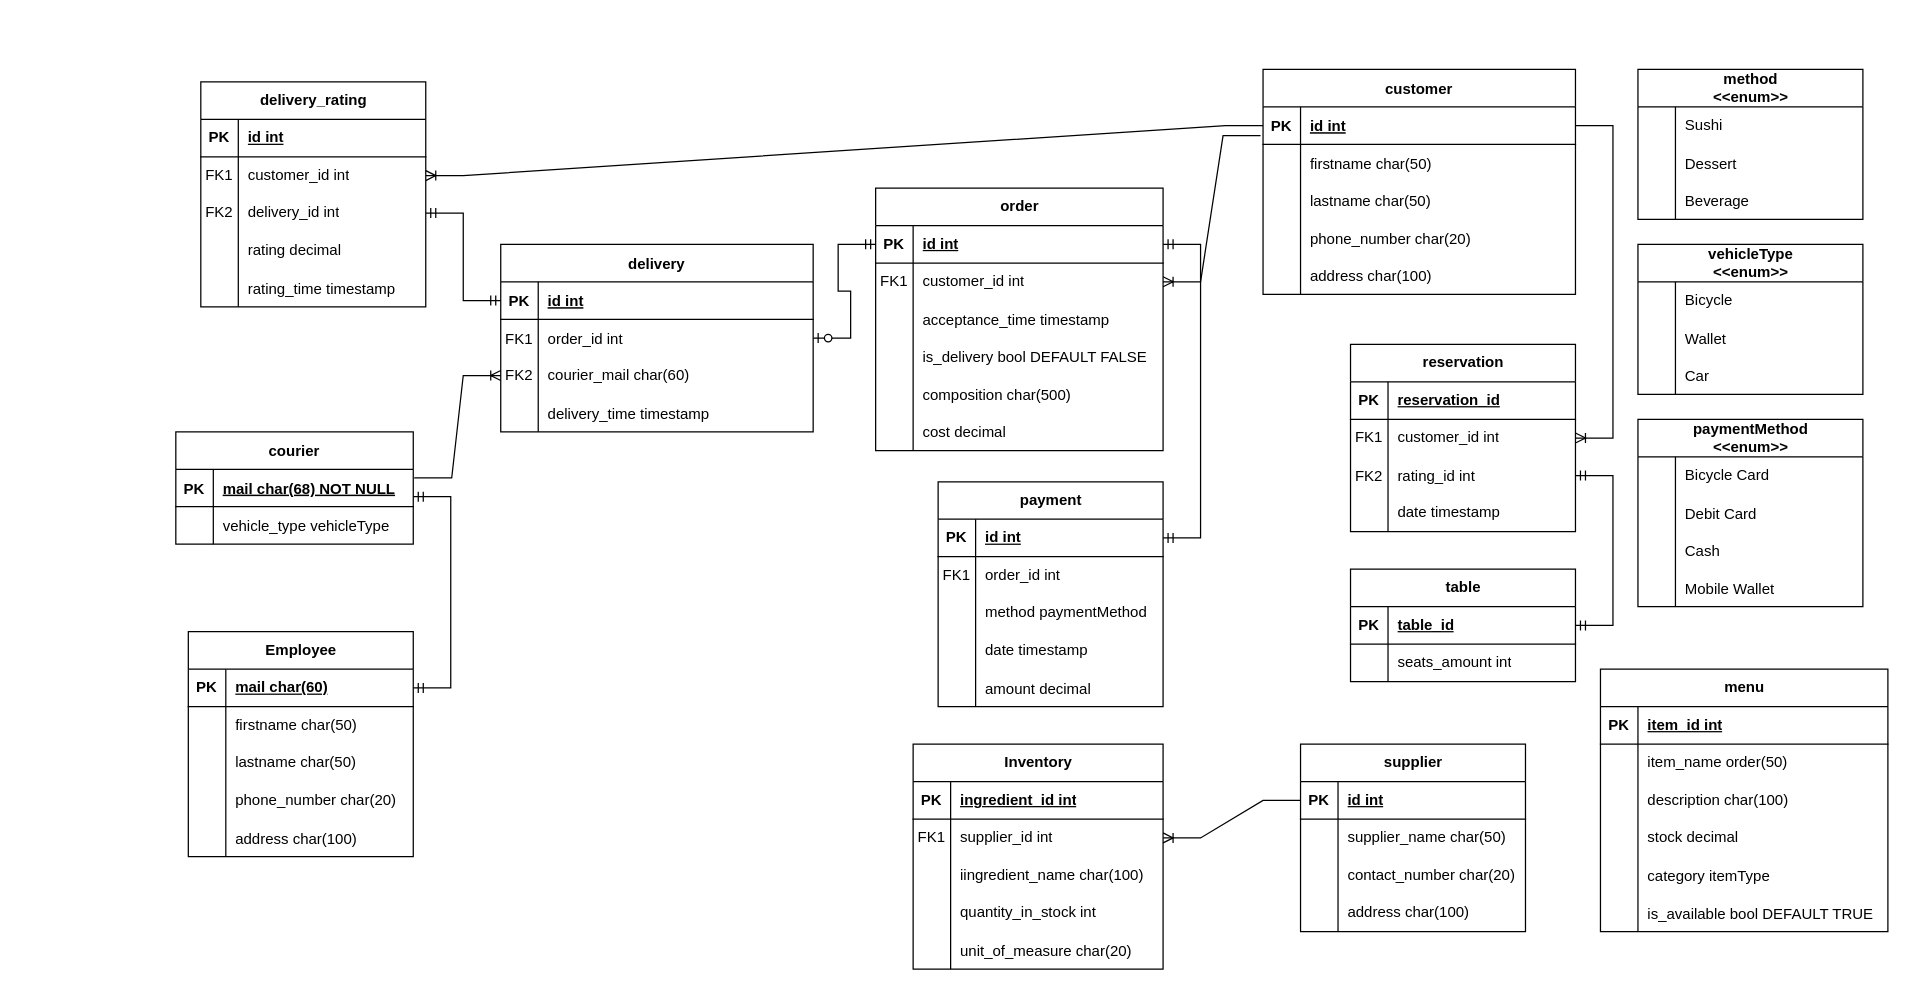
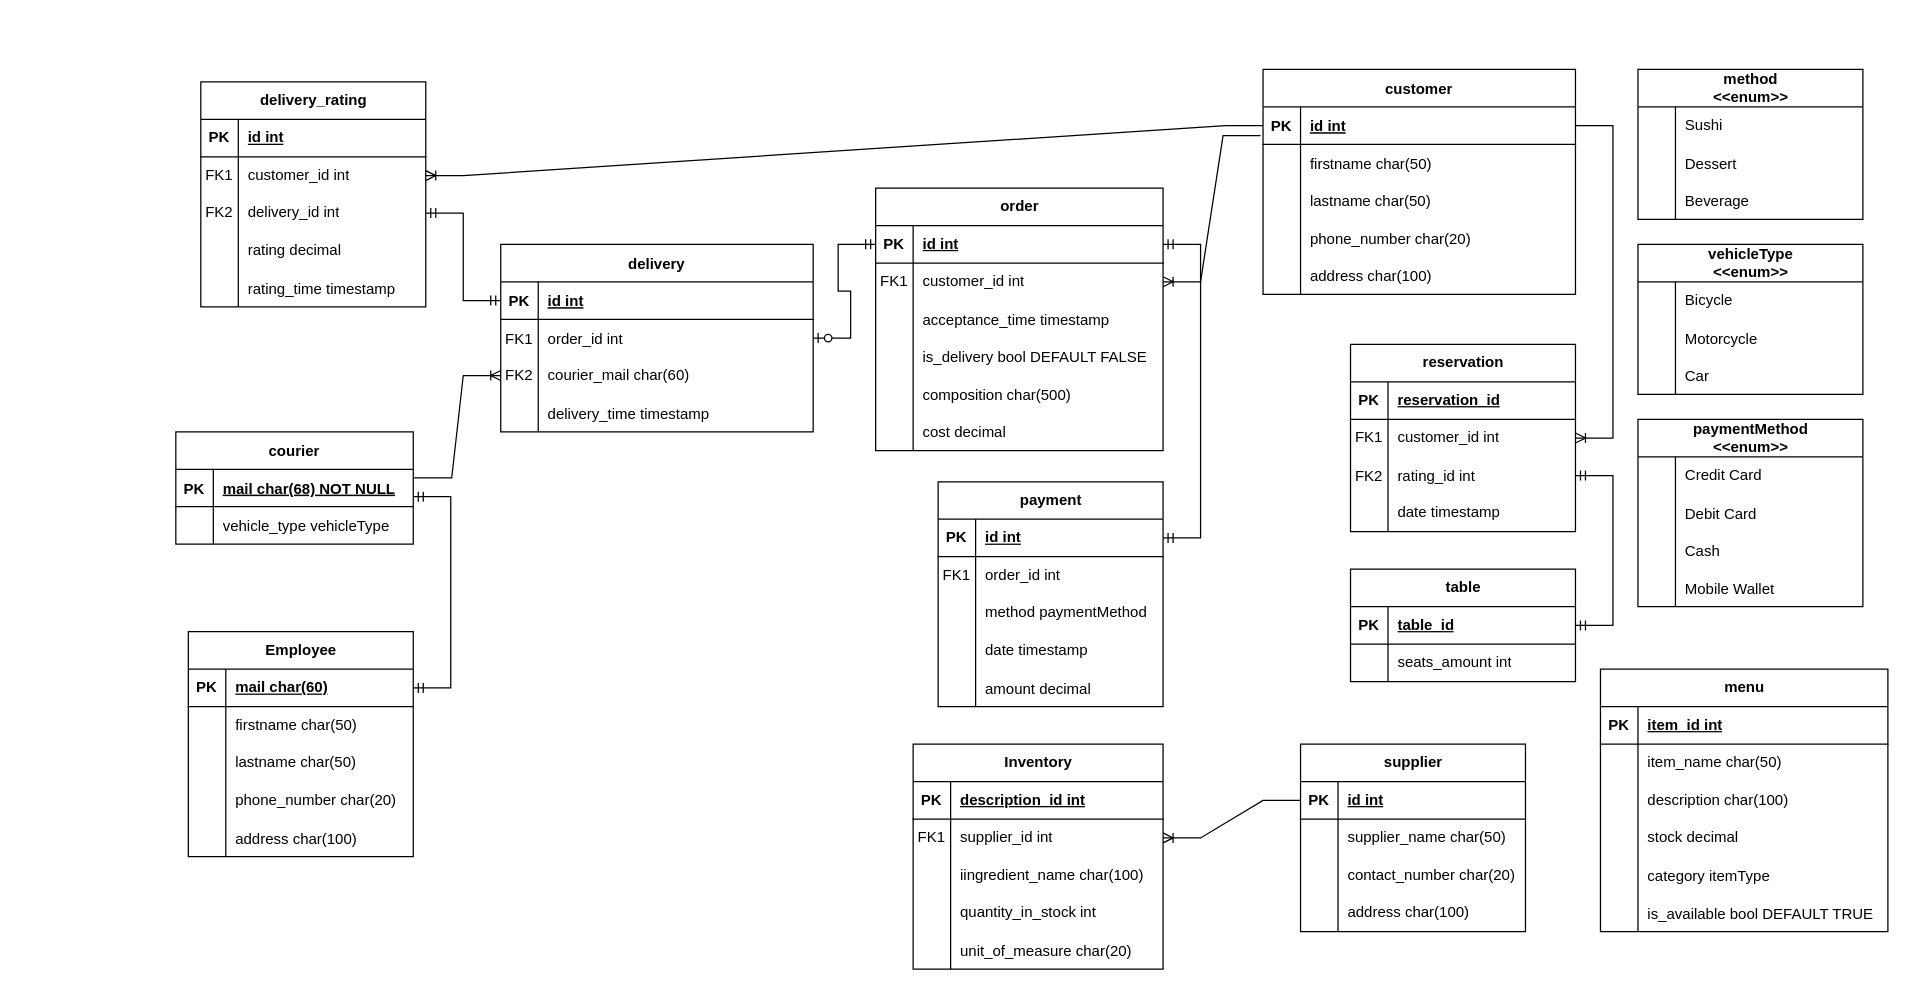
node "Wallet": label "Wallet" -> "Motorcycle"
node "Bicycle Card": label "Bicycle Card" -> "Credit Card"
node "item_name order(50)": label "item_name order(50)" -> "item_name char(50)"
node "ingredient_id int": label "ingredient_id int" -> "description_id int"
